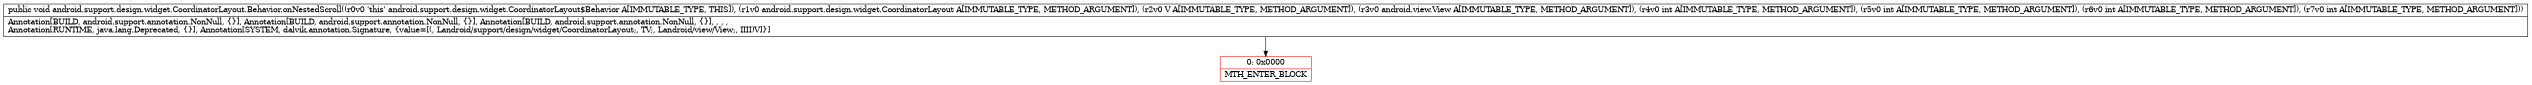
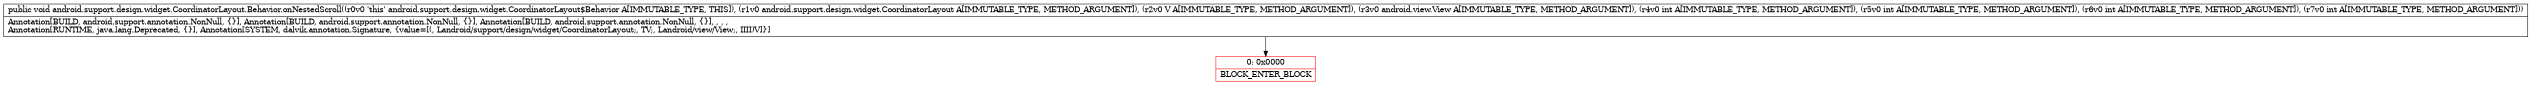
node "0: 0x0000": text "MTH_ENTER_BLOCK" -> "BLOCK_ENTER_BLOCK"
